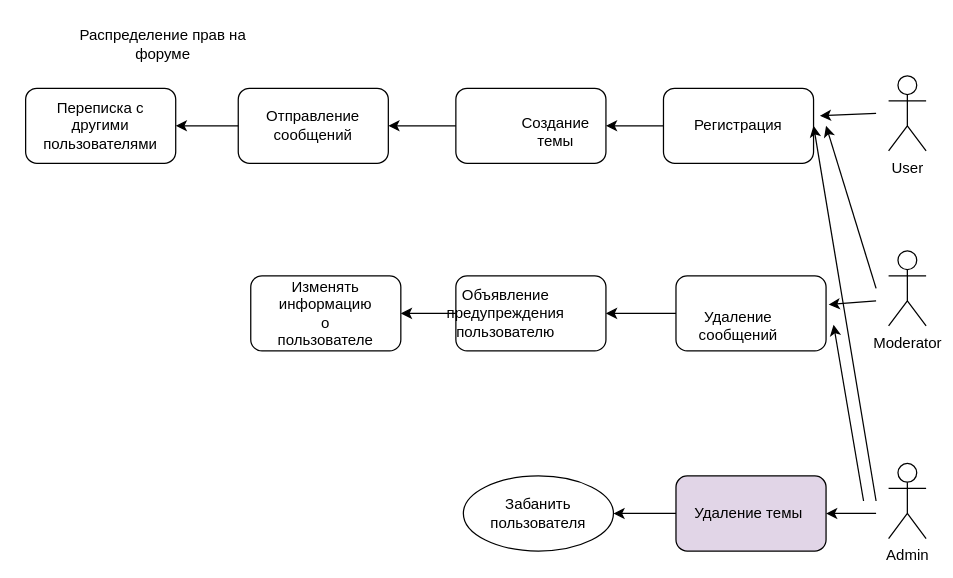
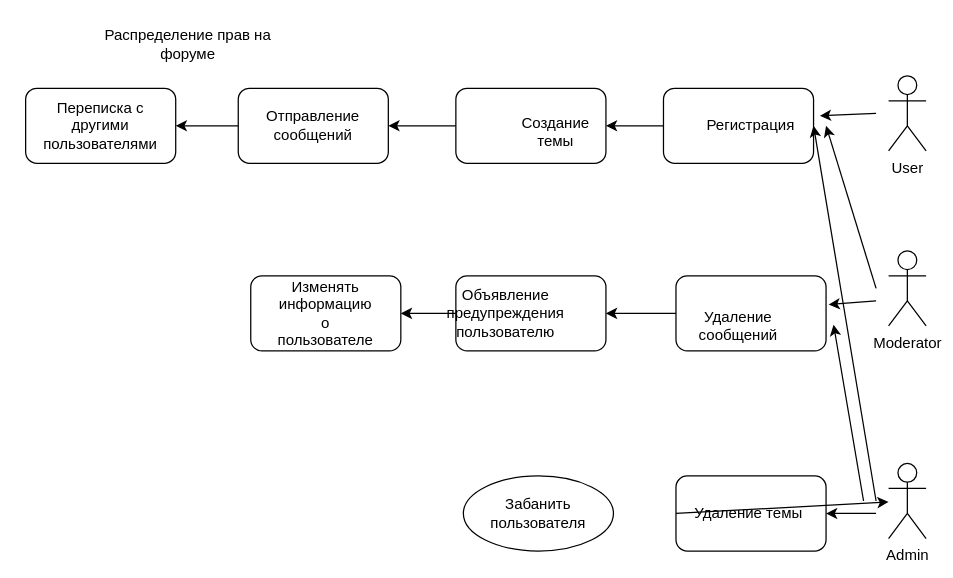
node "Распределение прав на форуме": moved (163, 44) -> (188, 44)
node "Регистрация": moved (738, 126) -> (751, 126)
edge "Удаление темы" -> "Забанить пользователя": now "Удаление темы" -> "Admin"
node "Удаление темы": fillcolor #e1d5e7 -> #ffffff
